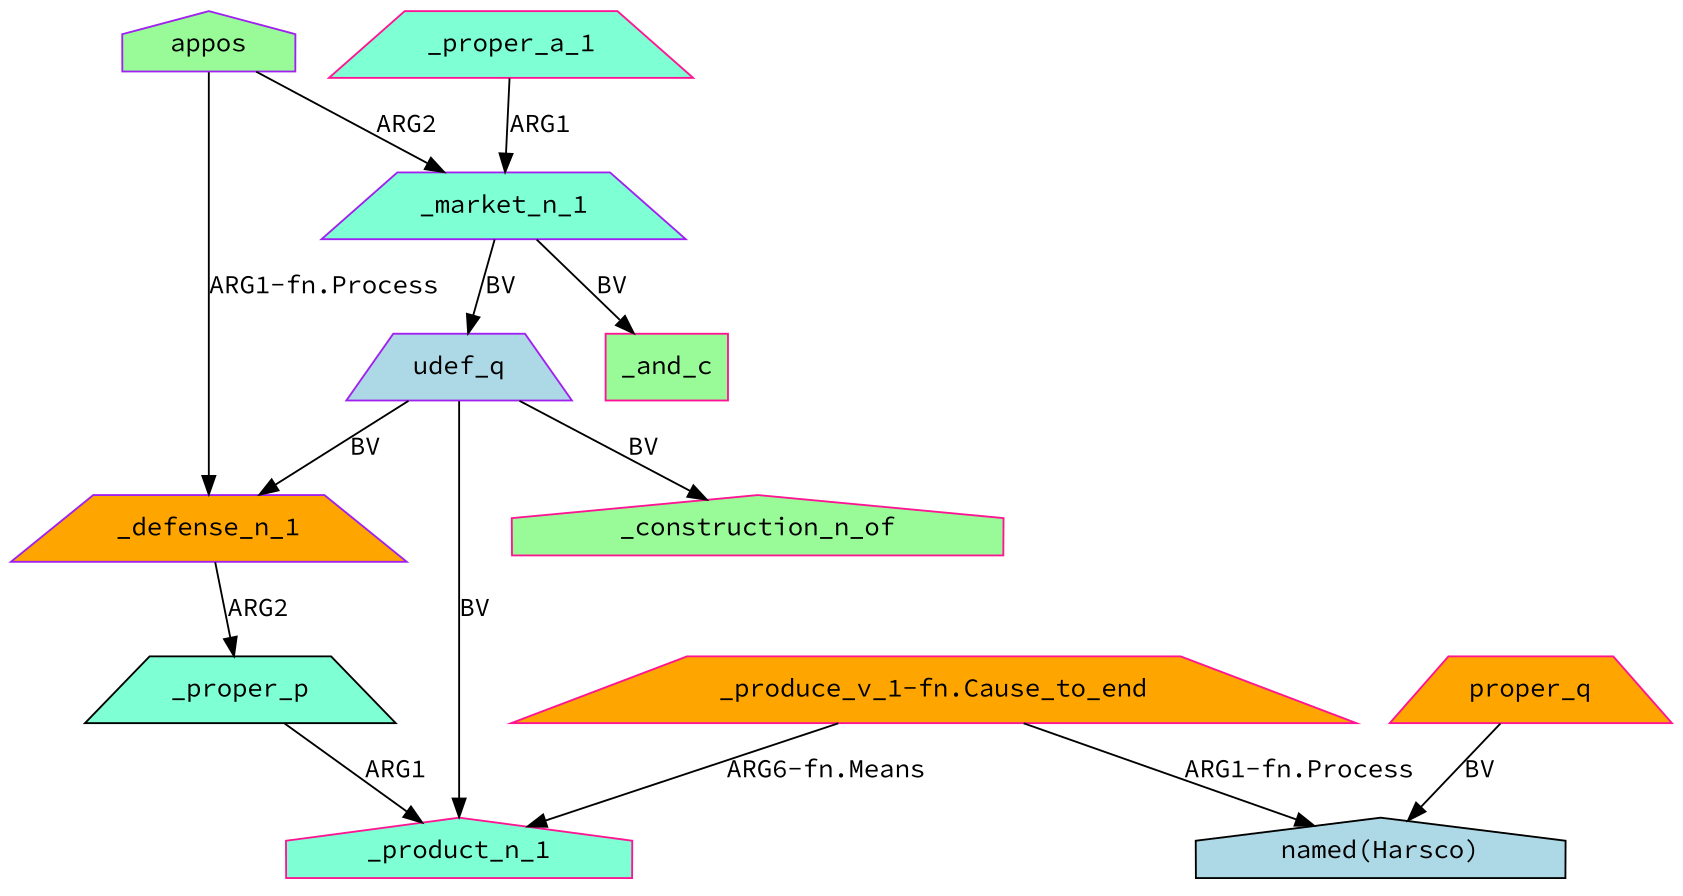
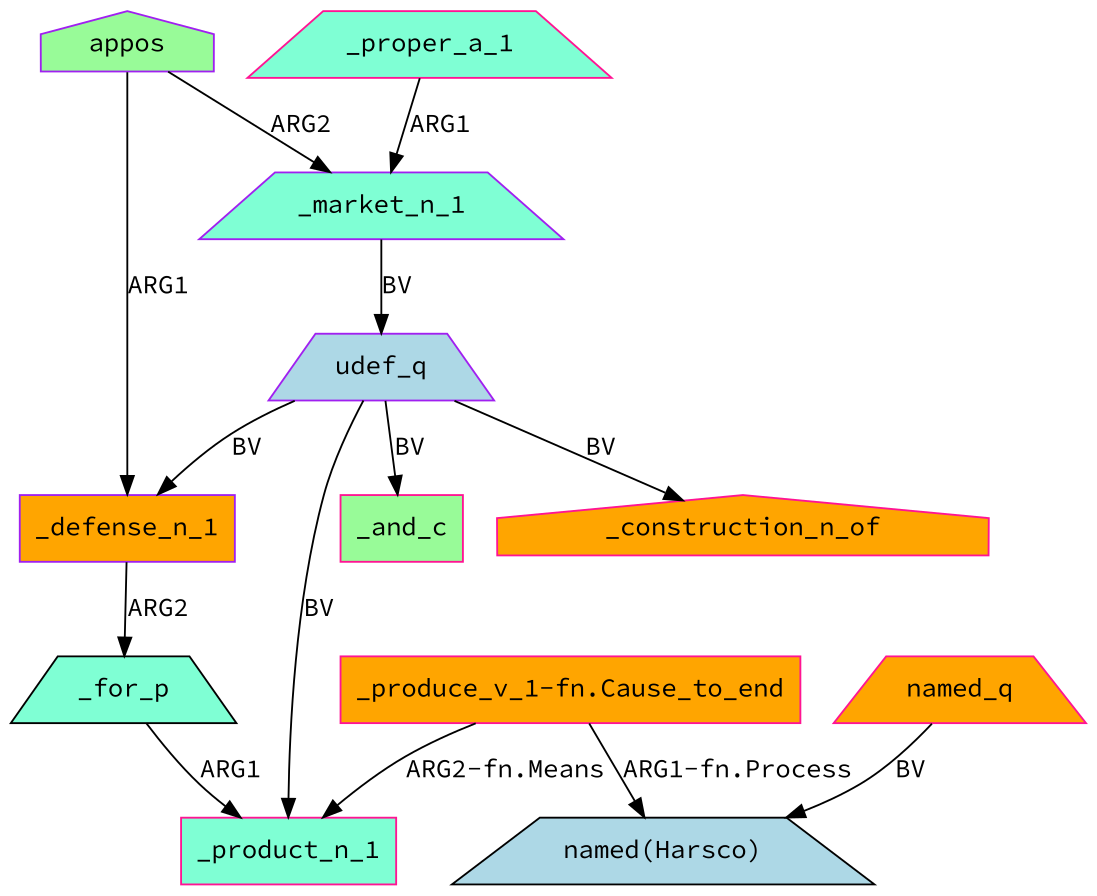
edge "_market_n_1" -> "_and_c": now "udef_q" -> "_and_c"
edge "appos" -> "_defense_n_1": label "ARG1-fn.Process" -> "ARG1"
node "_defense_n_1": shape trapezium -> box
node "_construction_n_of": fillcolor palegreen -> orange
node "_proper_p": label "_proper_p" -> "_for_p"
node "_produce_v_1-fn.Cause_to_end": shape trapezium -> box
node "proper_q": label "proper_q" -> "named_q"
edge "_produce_v_1-fn.Cause_to_end" -> "_product_n_1": label "ARG6-fn.Means" -> "ARG2-fn.Means"
node "_product_n_1": shape house -> box
node "named(Harsco)": shape house -> trapezium
